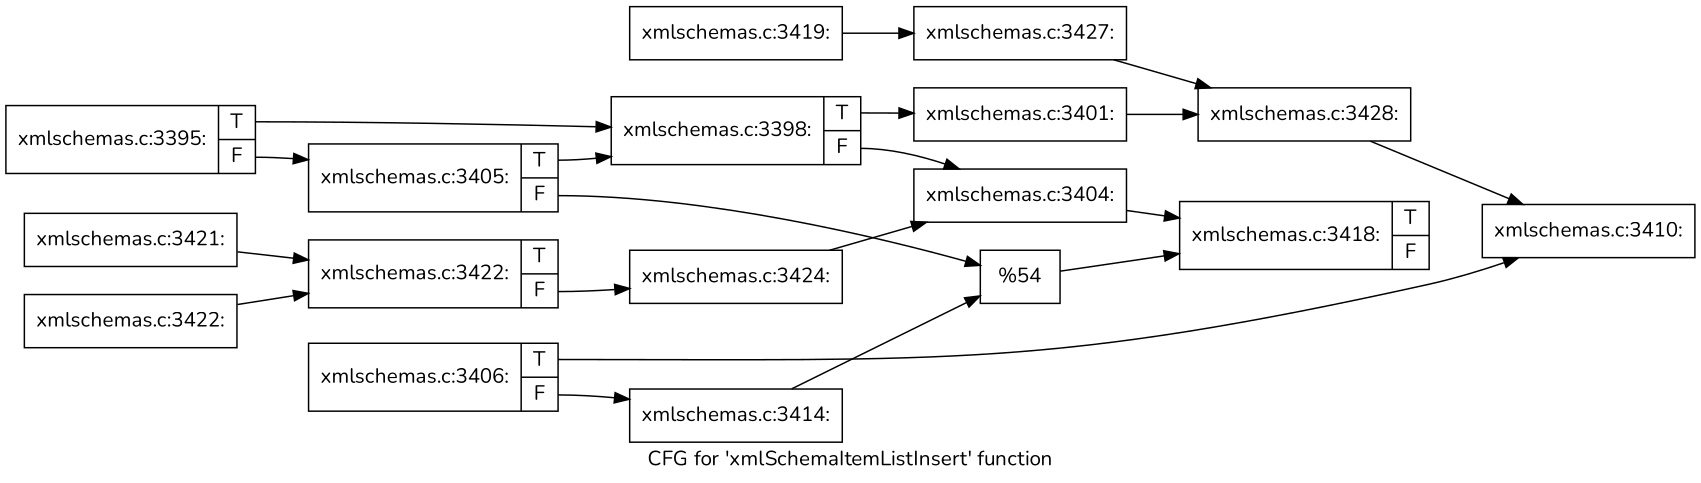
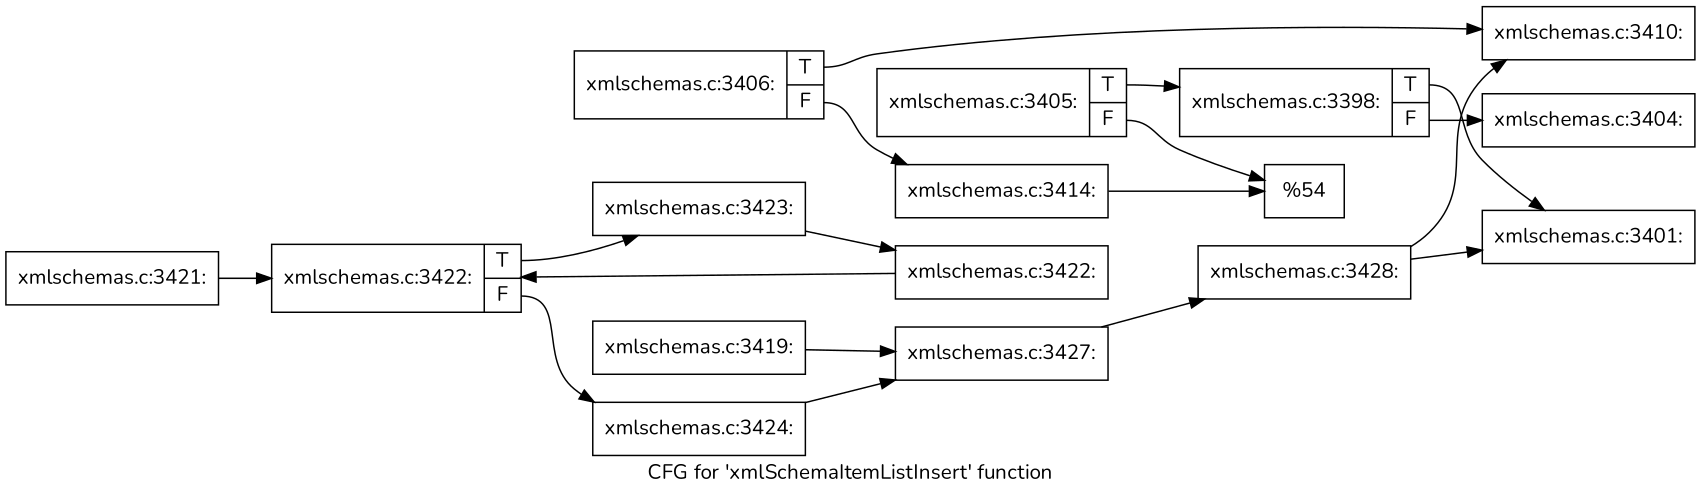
edge "xmlschemas.c:3401:" -> "xmlschemas.c:3428:": reversed
node "xmlschemas.c:3395:": removed
node "xmlschemas.c:3423:": added
node "xmlschemas.c:3418:": removed
edge "xmlschemas.c:3424:" -> "xmlschemas.c:3404:": now "xmlschemas.c:3424:" -> "xmlschemas.c:3427:"
